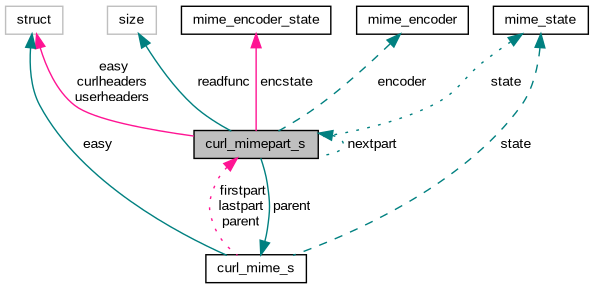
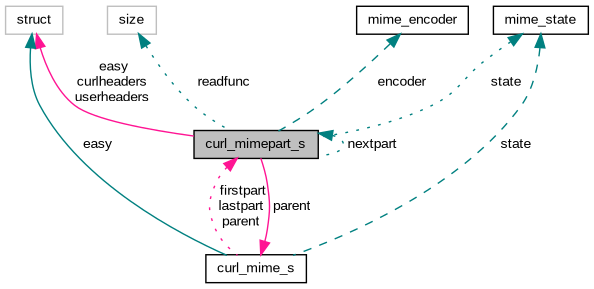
node "mime_encoder_state": removed
edge "curl_mimepart_s" -> "size": style solid -> dotted
edge "curl_mimepart_s" -> "curl_mime_s": color teal -> deeppink
